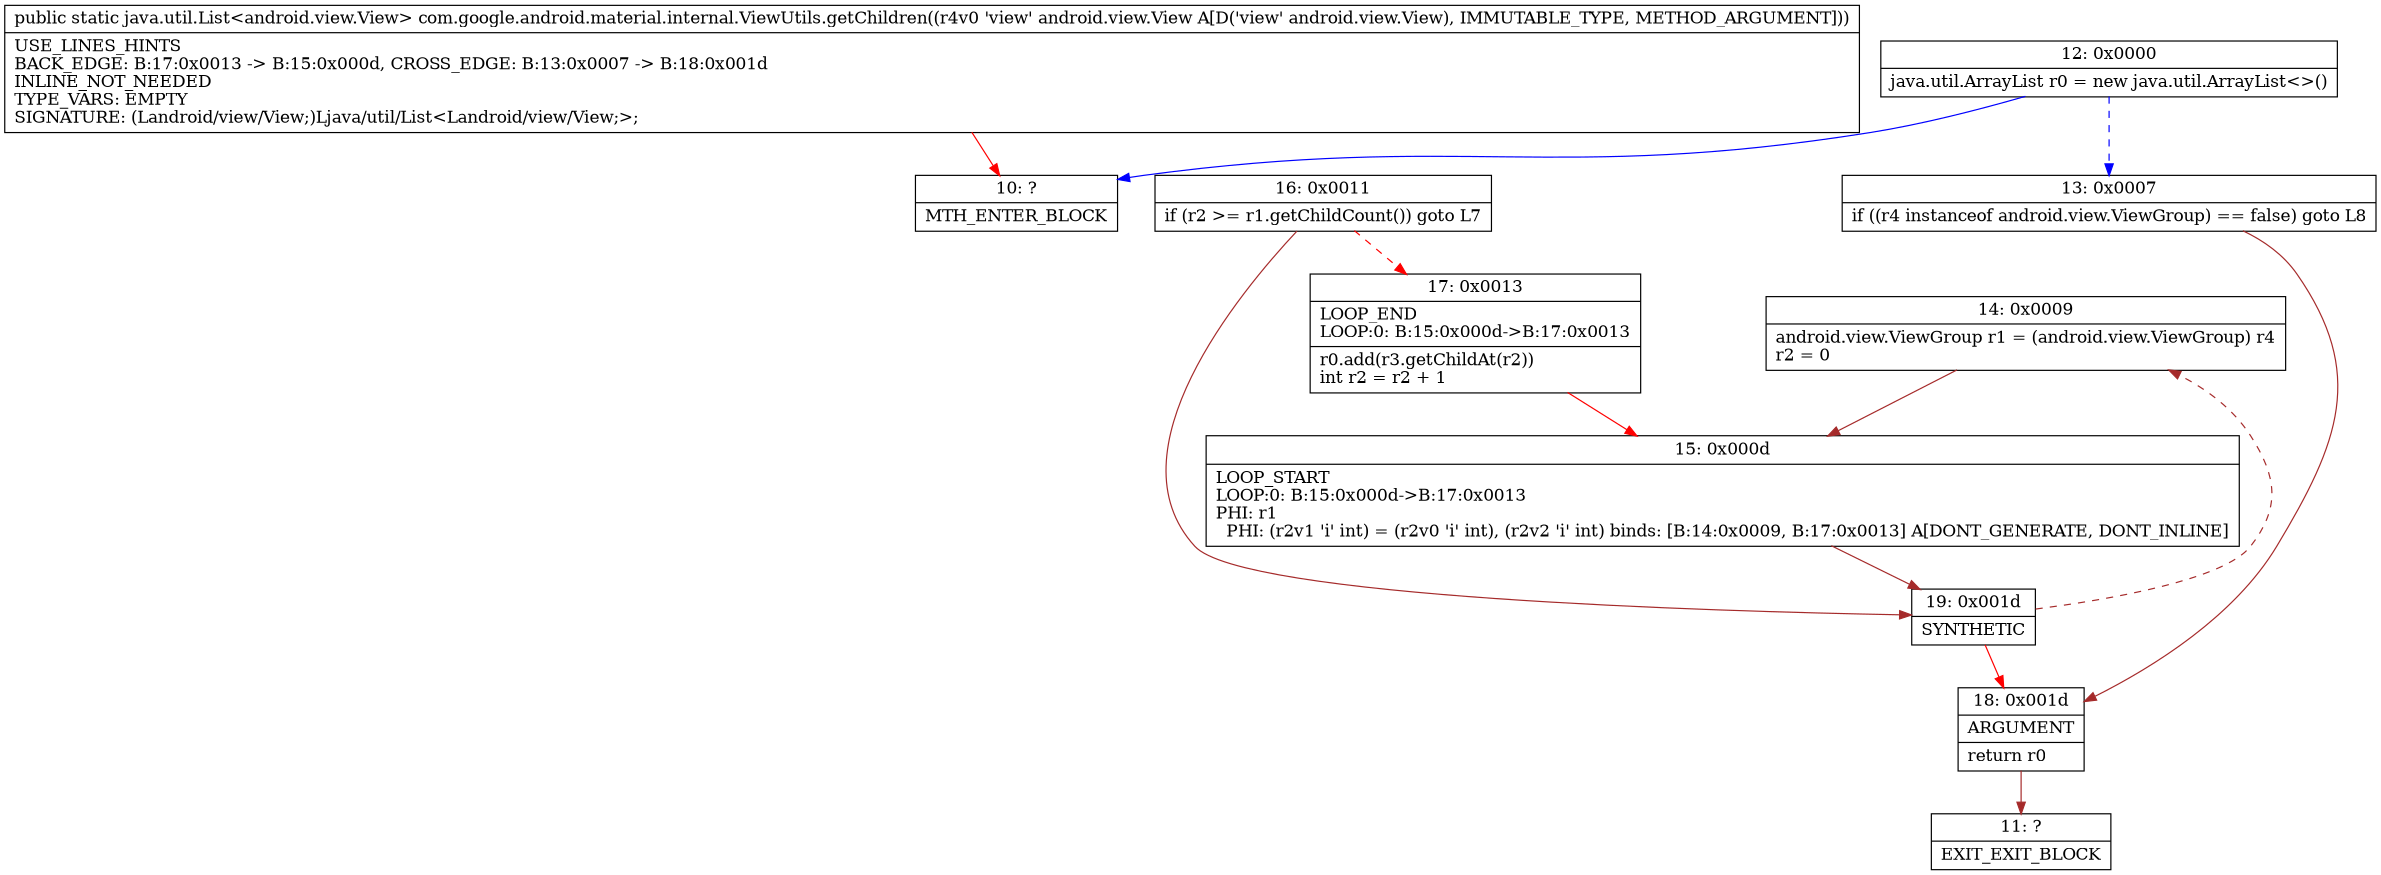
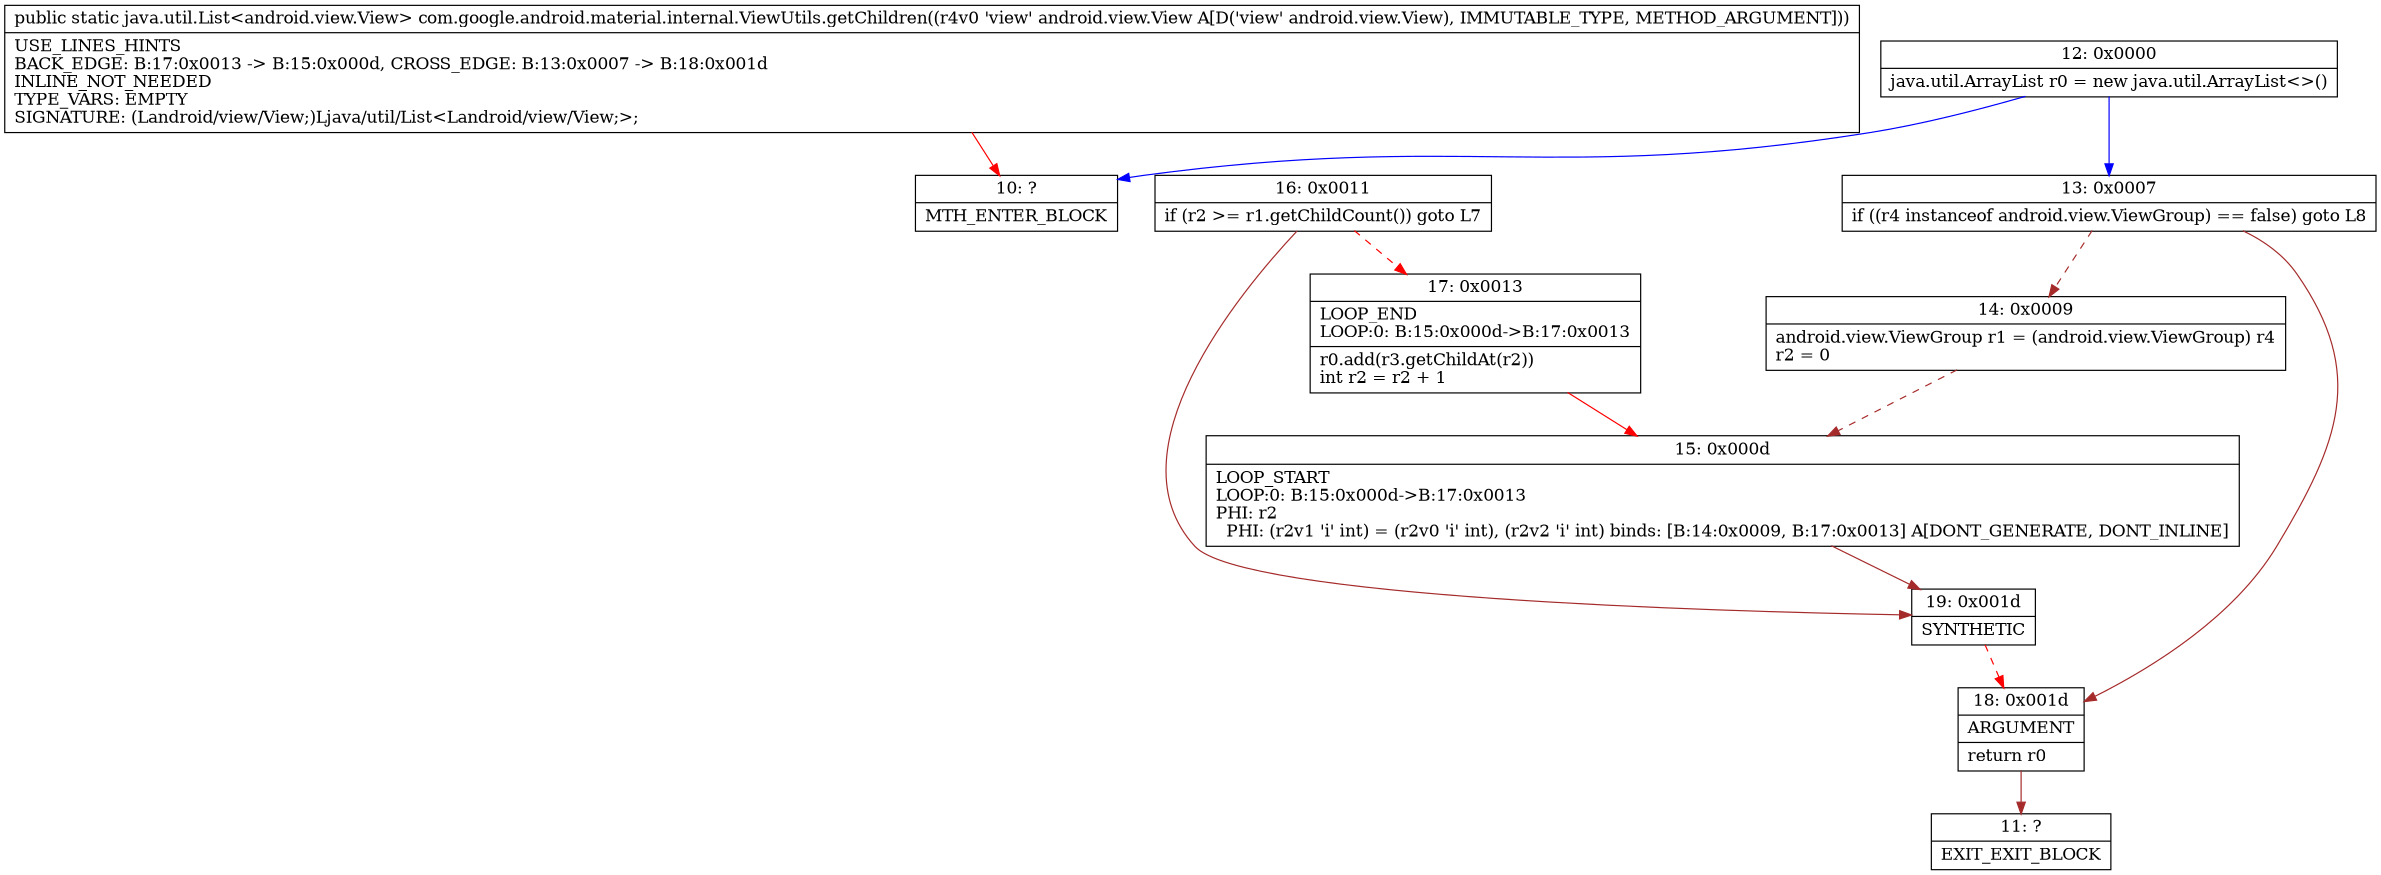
edge "12: 0x0000" -> "13: 0x0007": style dashed -> solid
edge "14: 0x0009" -> "15: 0x000d": style solid -> dashed
node "15: 0x000d": text "PHI: r1" -> "PHI: r2"
edge "19: 0x001d" -> "14: 0x0009": now "13: 0x0007" -> "14: 0x0009"
edge "19: 0x001d" -> "18: 0x001d": style solid -> dashed
